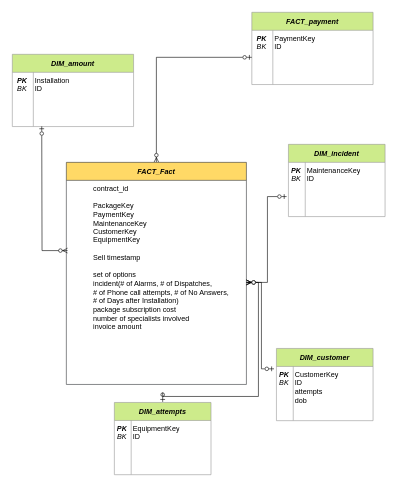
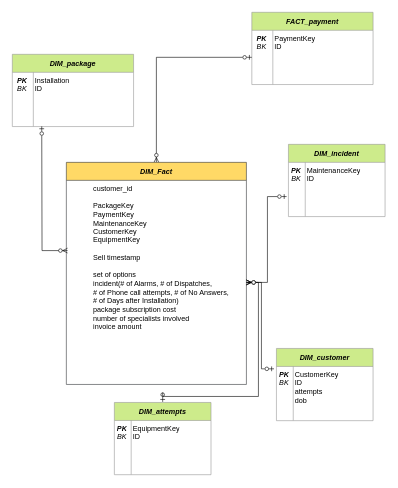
node "DIM_amount": label "DIM_amount" -> "DIM_package"
node "FACT_Fact": label "FACT_Fact" -> "DIM_Fact"
node "contract_id PackageKey PaymentKey MaintenanceKey CustomerKey EquipmentKey Sell timestamp set of options incident(# of Alarms, # of Dispatches, # of Phone call attempts, # of No Answers, # of Days after Installation) package subscription cost number of specialists involved invoice amount": label "contract_id PackageKey PaymentKey MaintenanceKey CustomerKey EquipmentKey Sell timestamp set of options incident(# of Alarms, # of Dispatches, # of Phone call attempts, # of No Answers, # of Days after Installation) package subscription cost number of specialists involved invoice amount" -> "customer_id PackageKey PaymentKey MaintenanceKey CustomerKey EquipmentKey Sell timestamp set of options incident(# of Alarms, # of Dispatches, # of Phone call attempts, # of No Answers, # of Days after Installation) package subscription cost number of specialists involved invoice amount"
